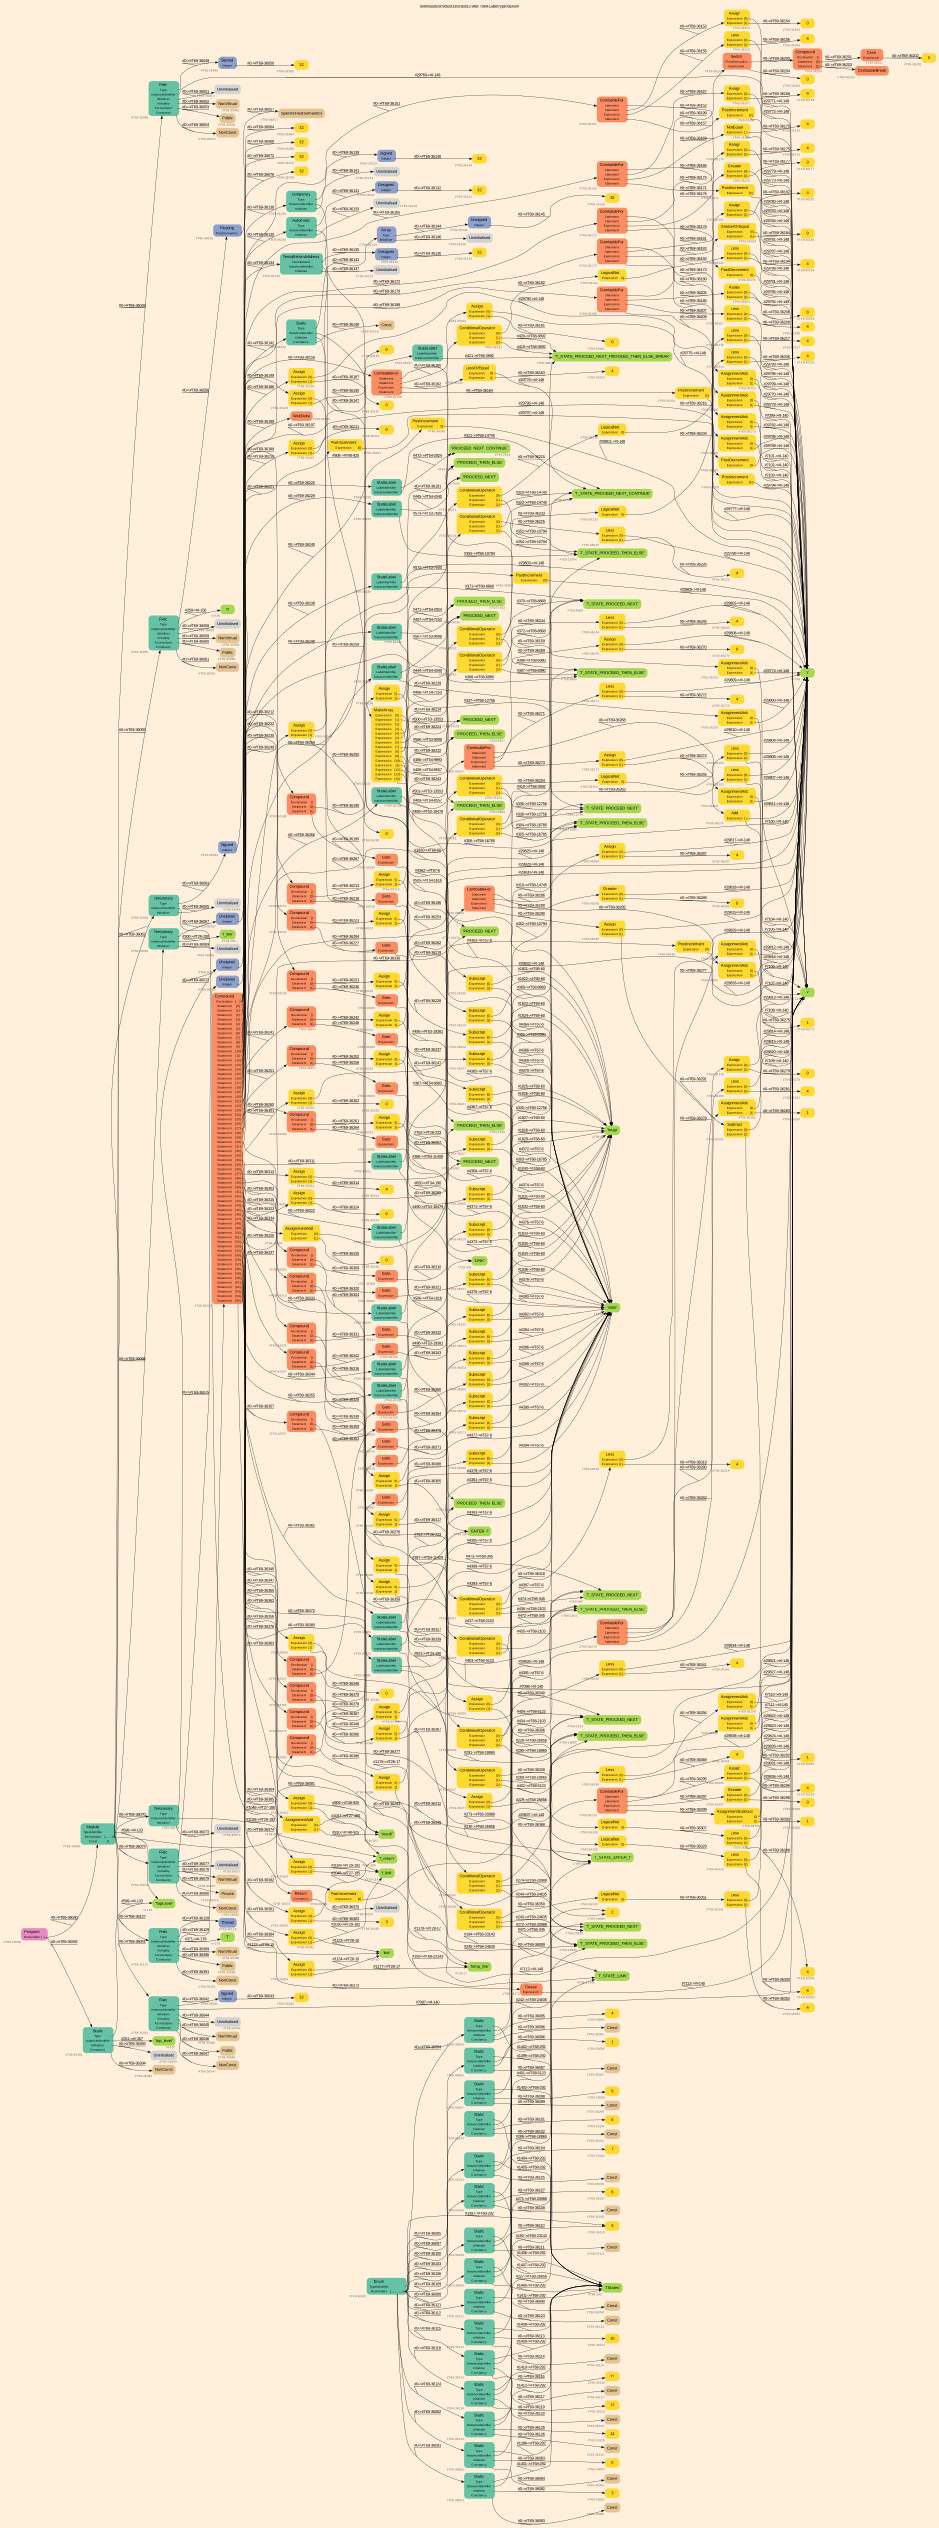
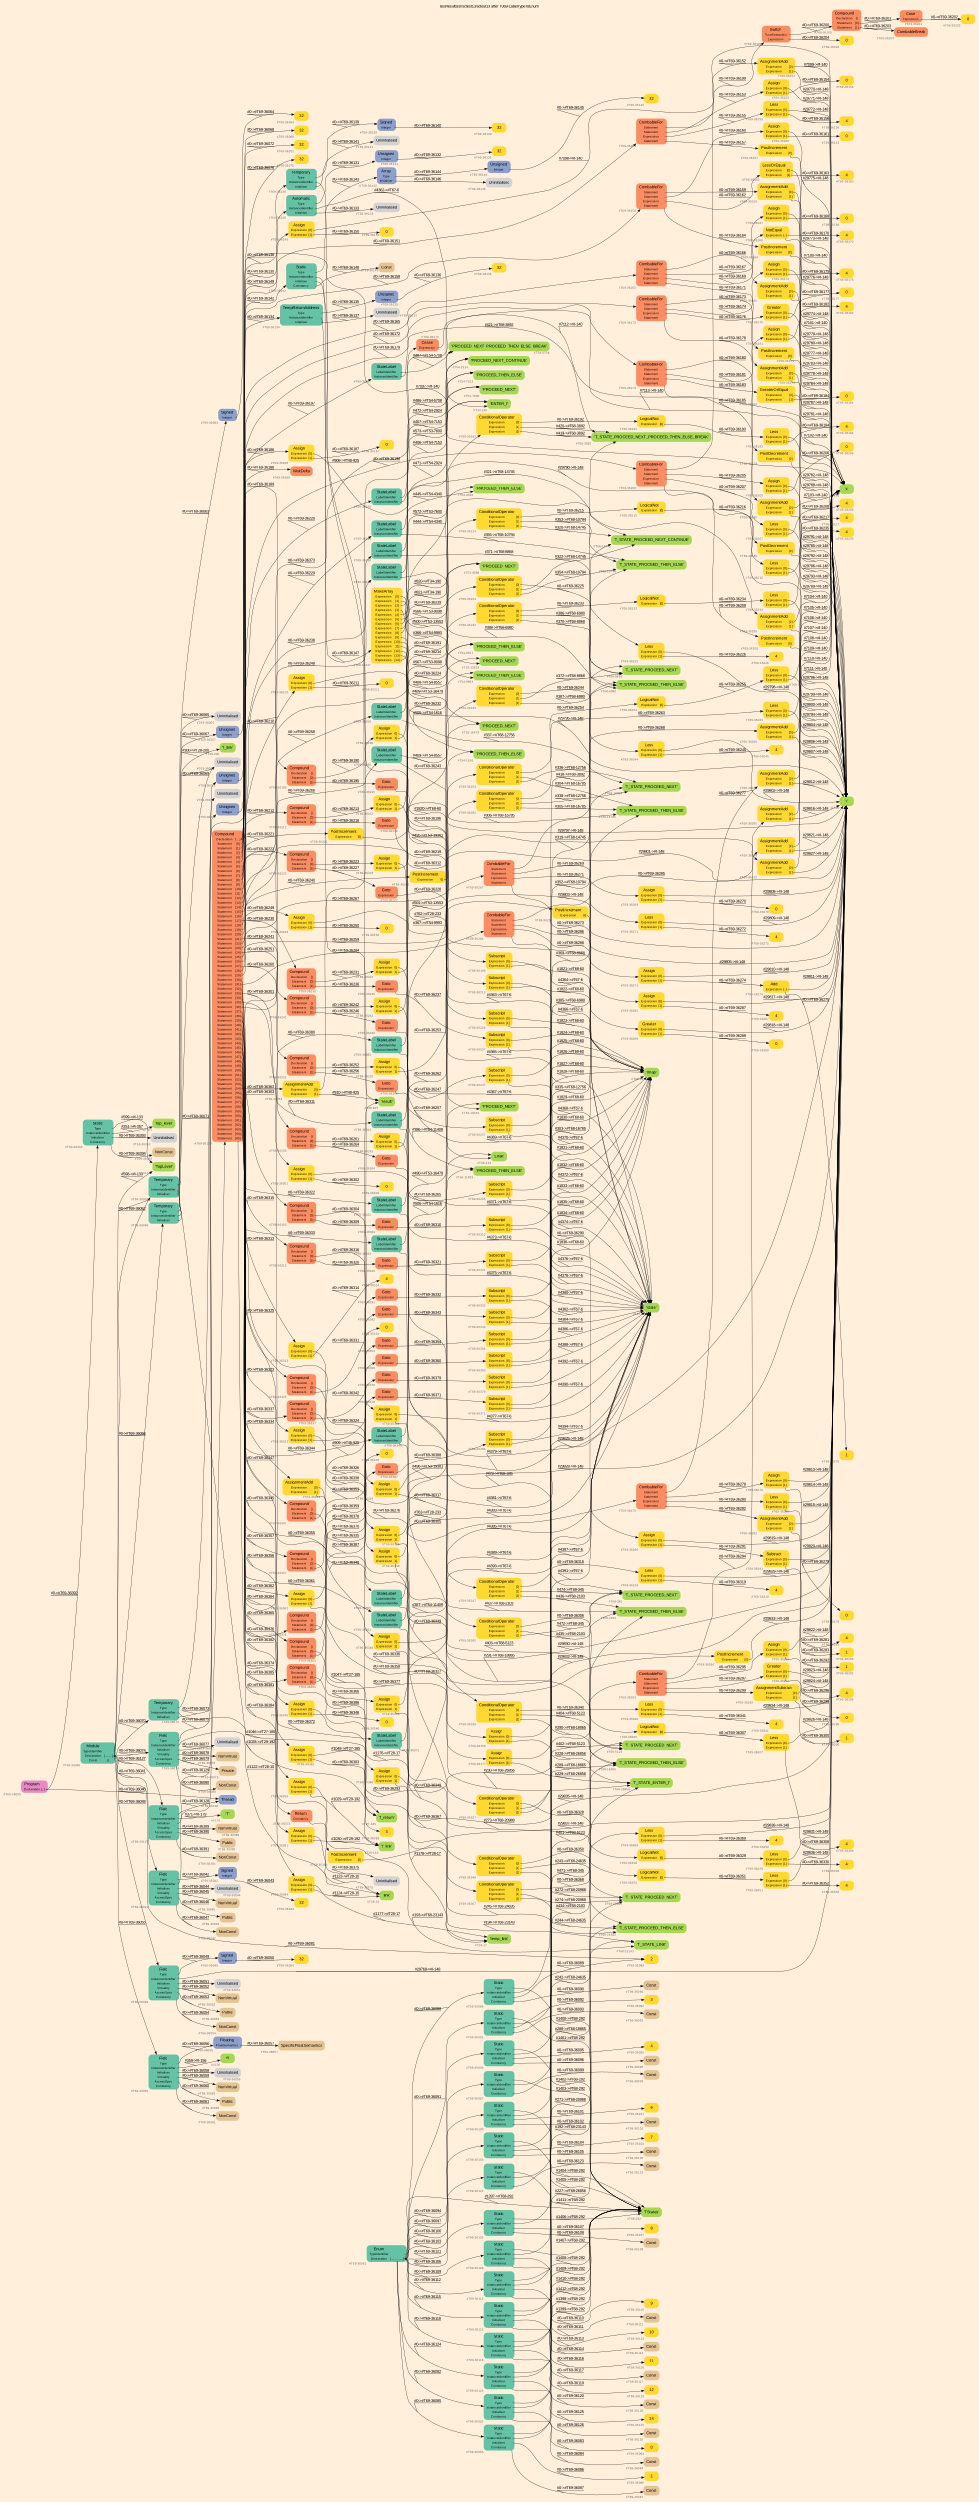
node "TempReturnAddress": text "Uninitialised" -> "Type"
node "'PROCEED_NEXT_PROCEED_THEN_ELSE_BREAK'": added
edge "LessOrEqual" -> "'T_STATE_PROCEED_NEXT_CONTINUE'": now "LessOrEqual" -> "'i'"
edge "Automatic" -> "'state'": now "Automatic" -> "'ENTER_f'"
edge "Program" -> "Module": now "Program" -> "Thread"
node "5": removed
edge "Enum" -> "9": now "Enum" -> "'TStates'"
